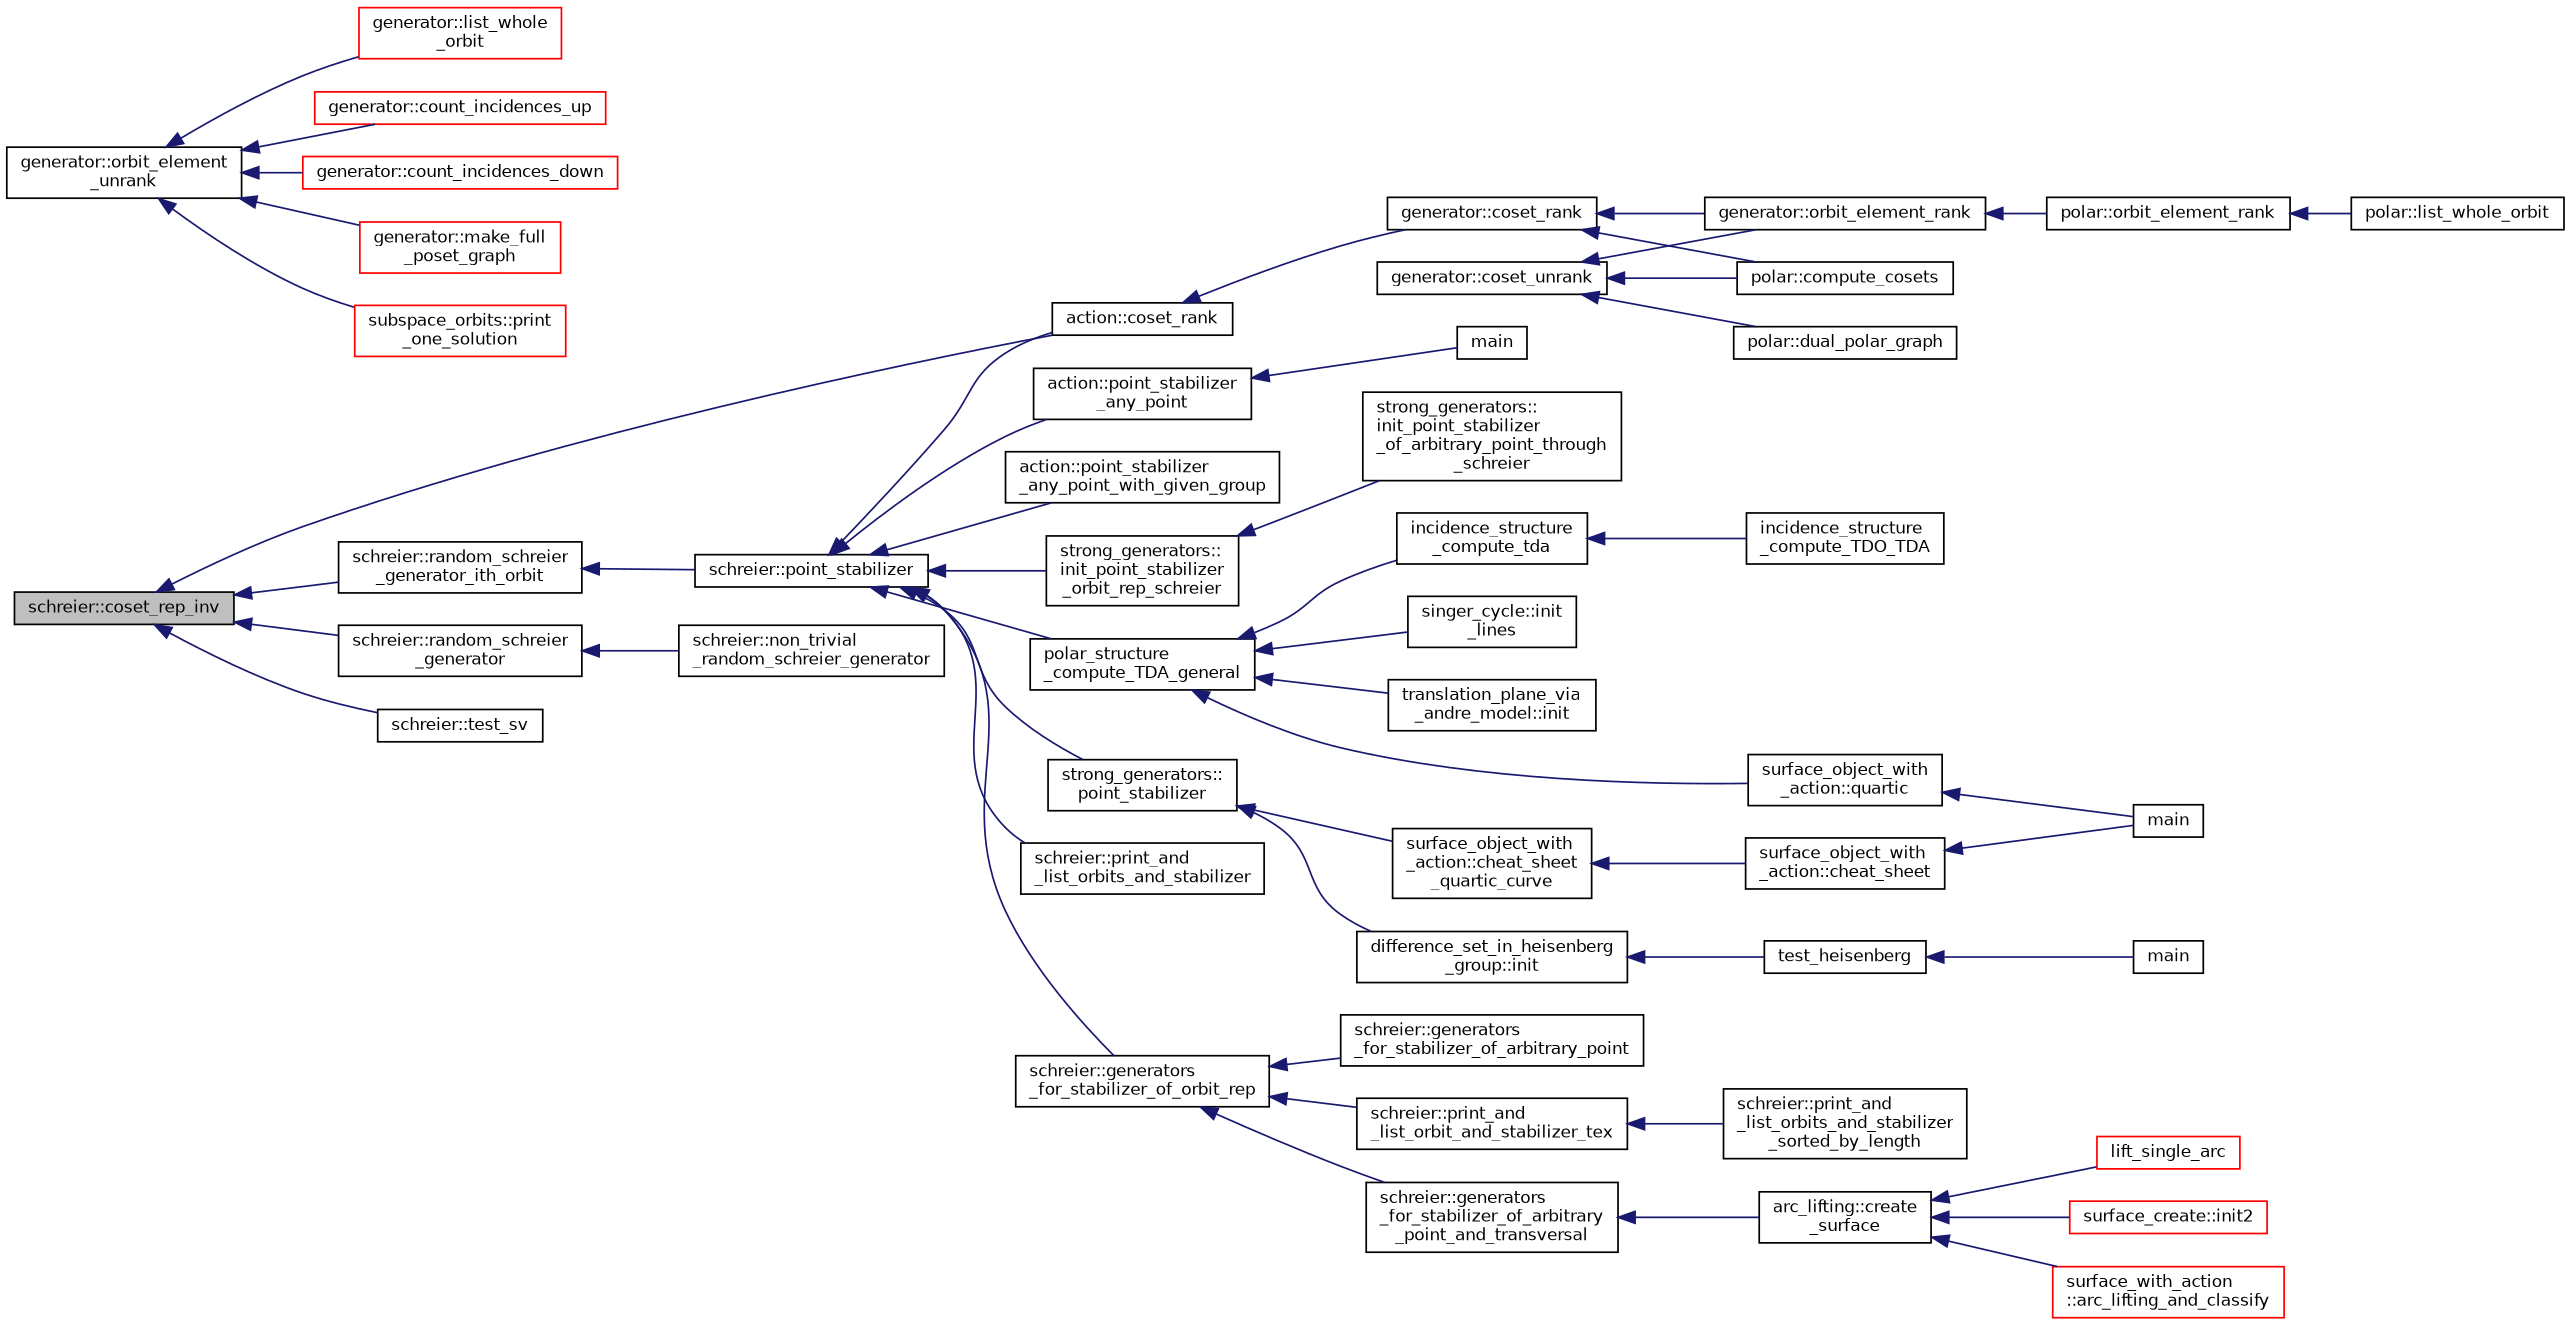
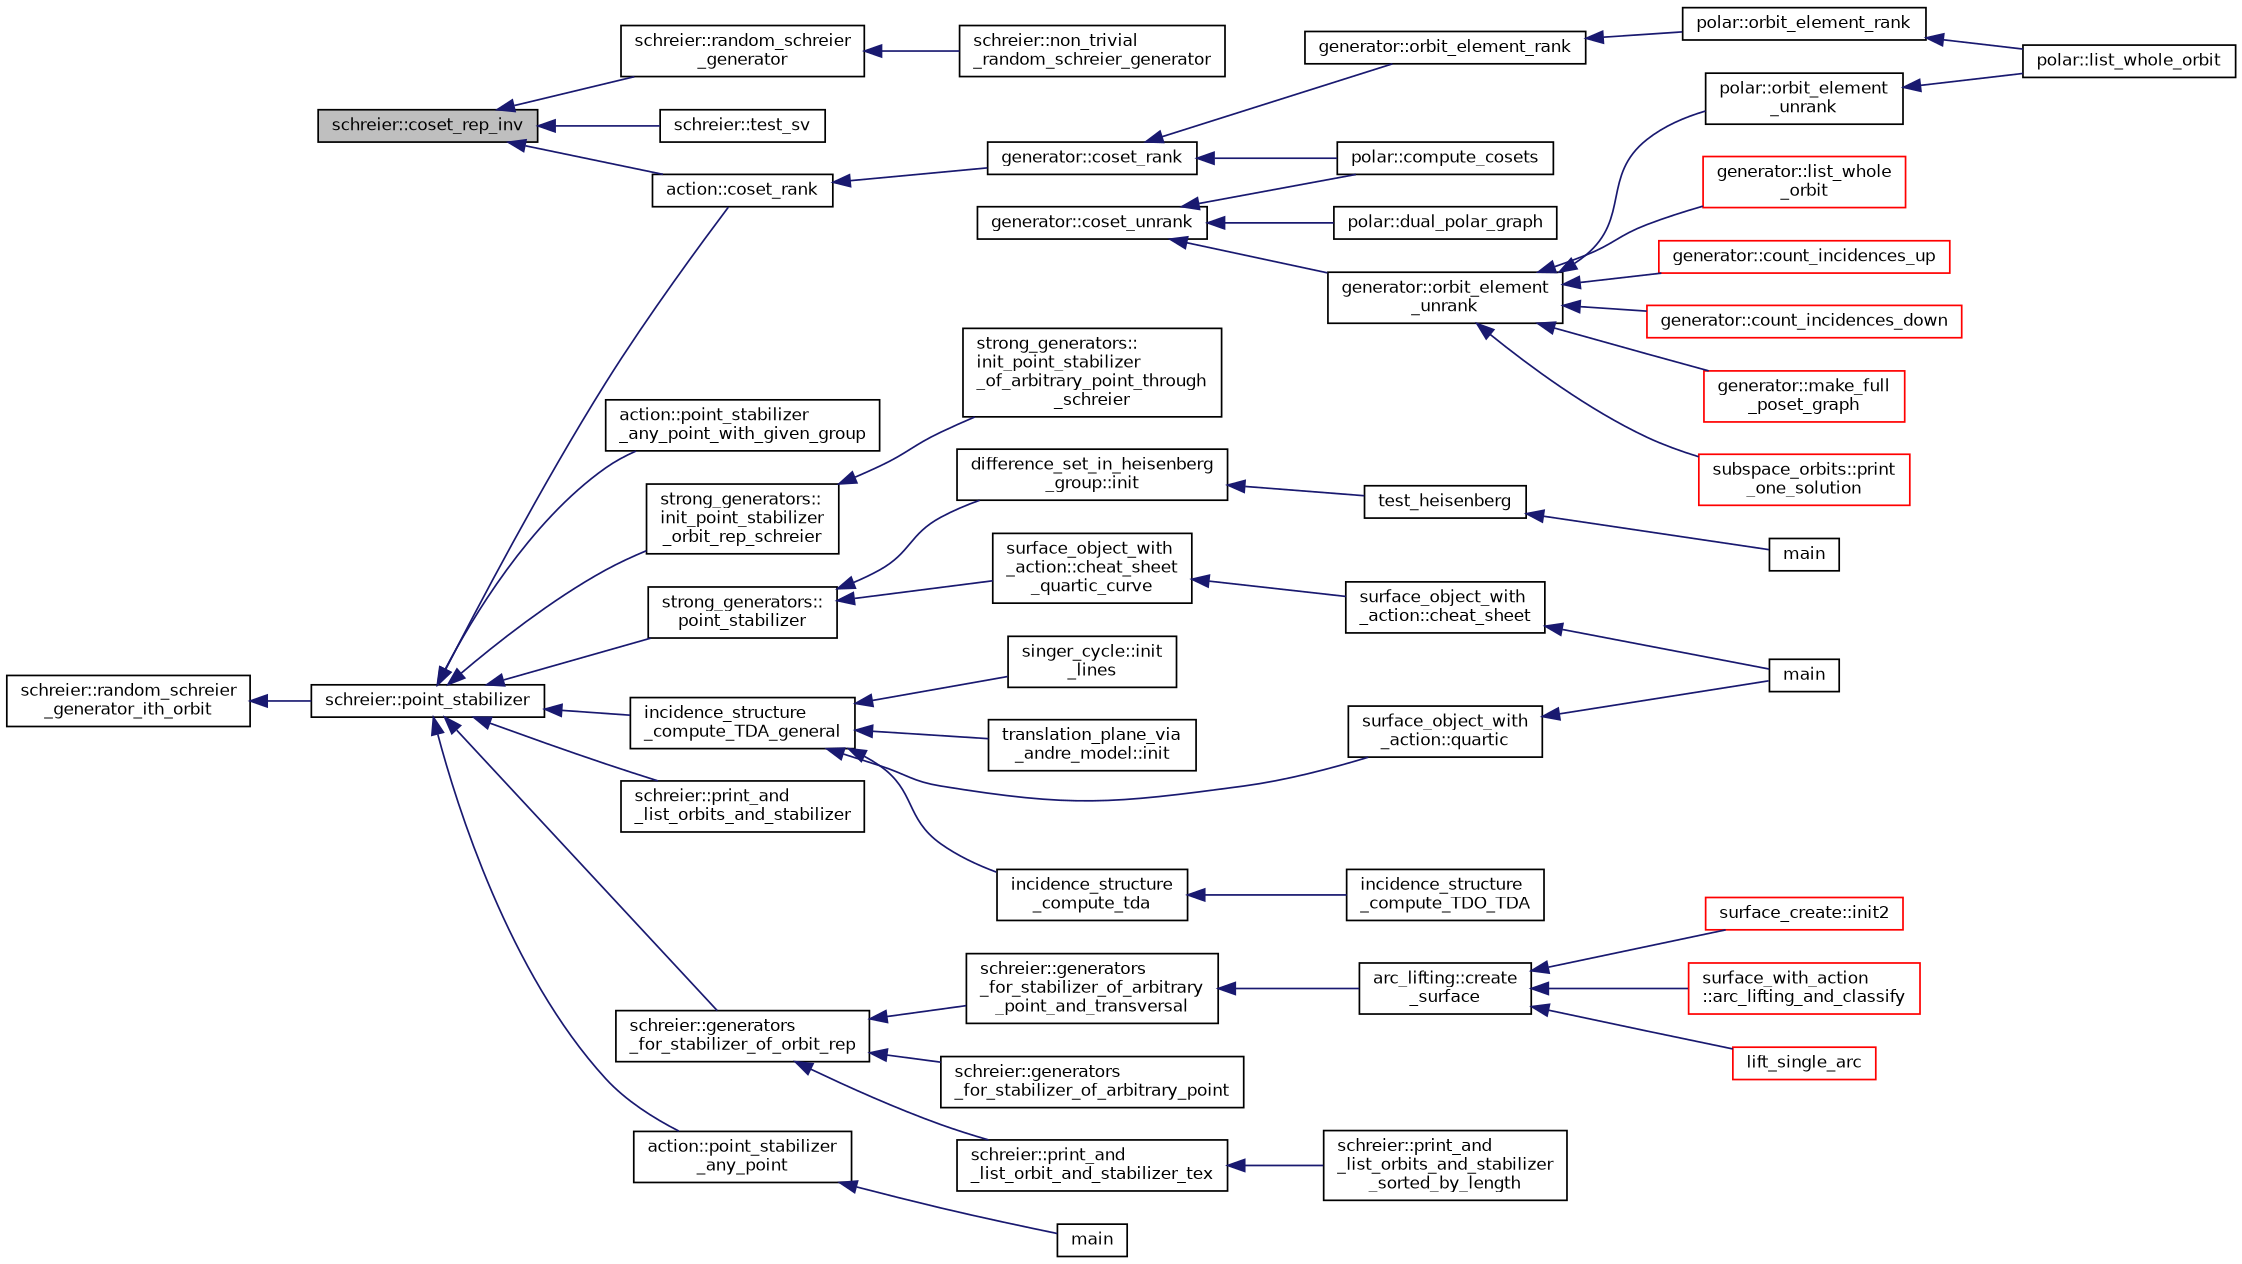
node "polar::orbit_element _unrank": added
edge "generator::orbit_element_rank" -> "generator::coset_unrank": now "generator::orbit_element _unrank" -> "generator::coset_unrank"
edge "schreier::random_schreier _generator_ith_orbit" -> "schreier::coset_rep_inv": removed
node "polar_structure _compute_TDA_general": label "polar_structure _compute_TDA_general" -> "incidence_structure _compute_TDA_general"
